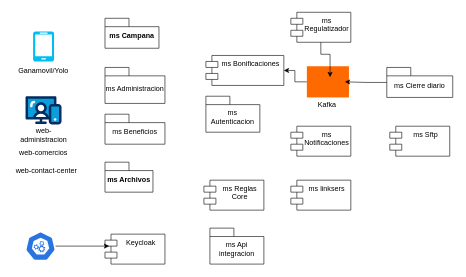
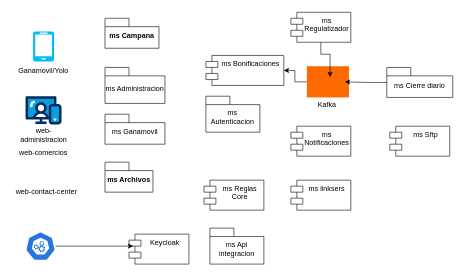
node "ms Beneficios": label "ms Beneficios" -> "ms Ganamovil"
node "web-contact-center": moved (46, 171) -> (46, 192)
node "Keycloak": moved (135, 249) -> (159, 249)
